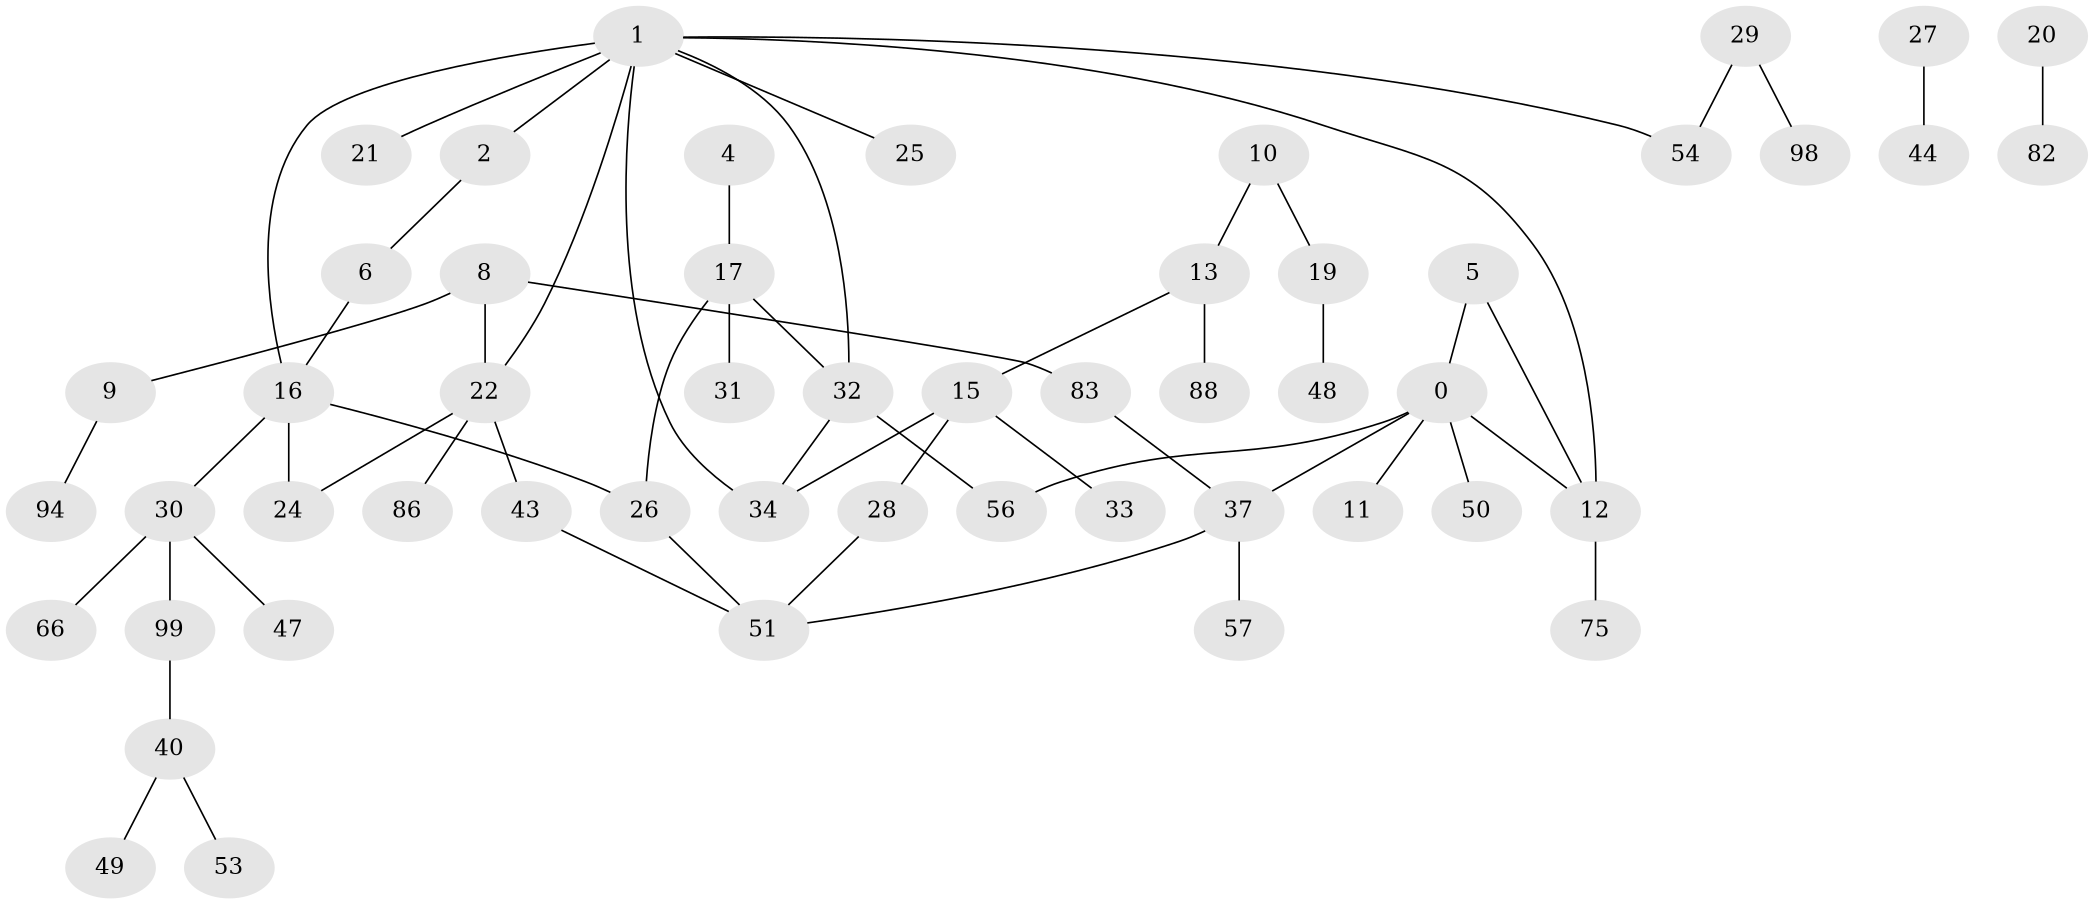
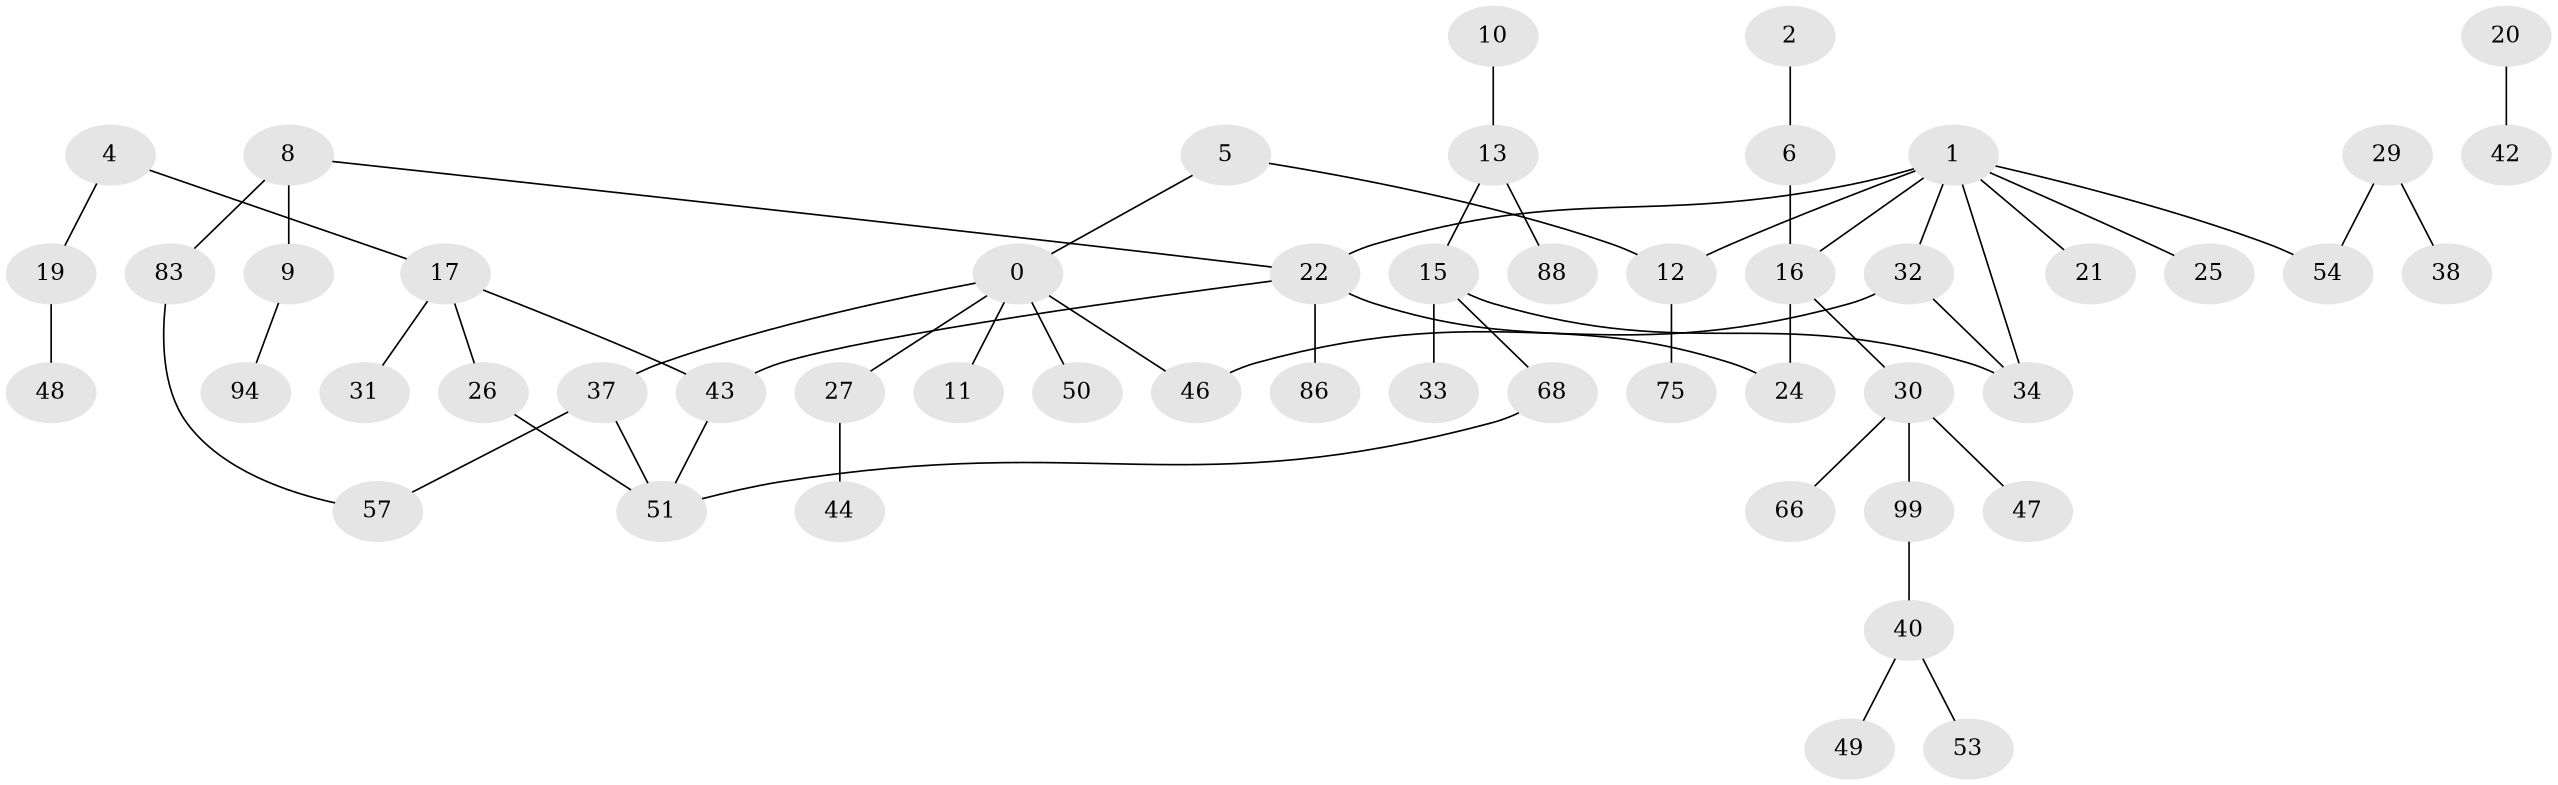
edge "1" -- "2": removed
node "98": label "98" -> "38"
node "82": label "82" -> "42"
edge "10" -- "19": now "4" -- "19"
edge "17" -- "32": now "17" -- "43"
edge "16" -- "26": removed
edge "83" -- "37": now "83" -- "57"
edge "0" -- "12": now "0" -- "27"
node "28": label "28" -> "68"
node "56": label "56" -> "46"
